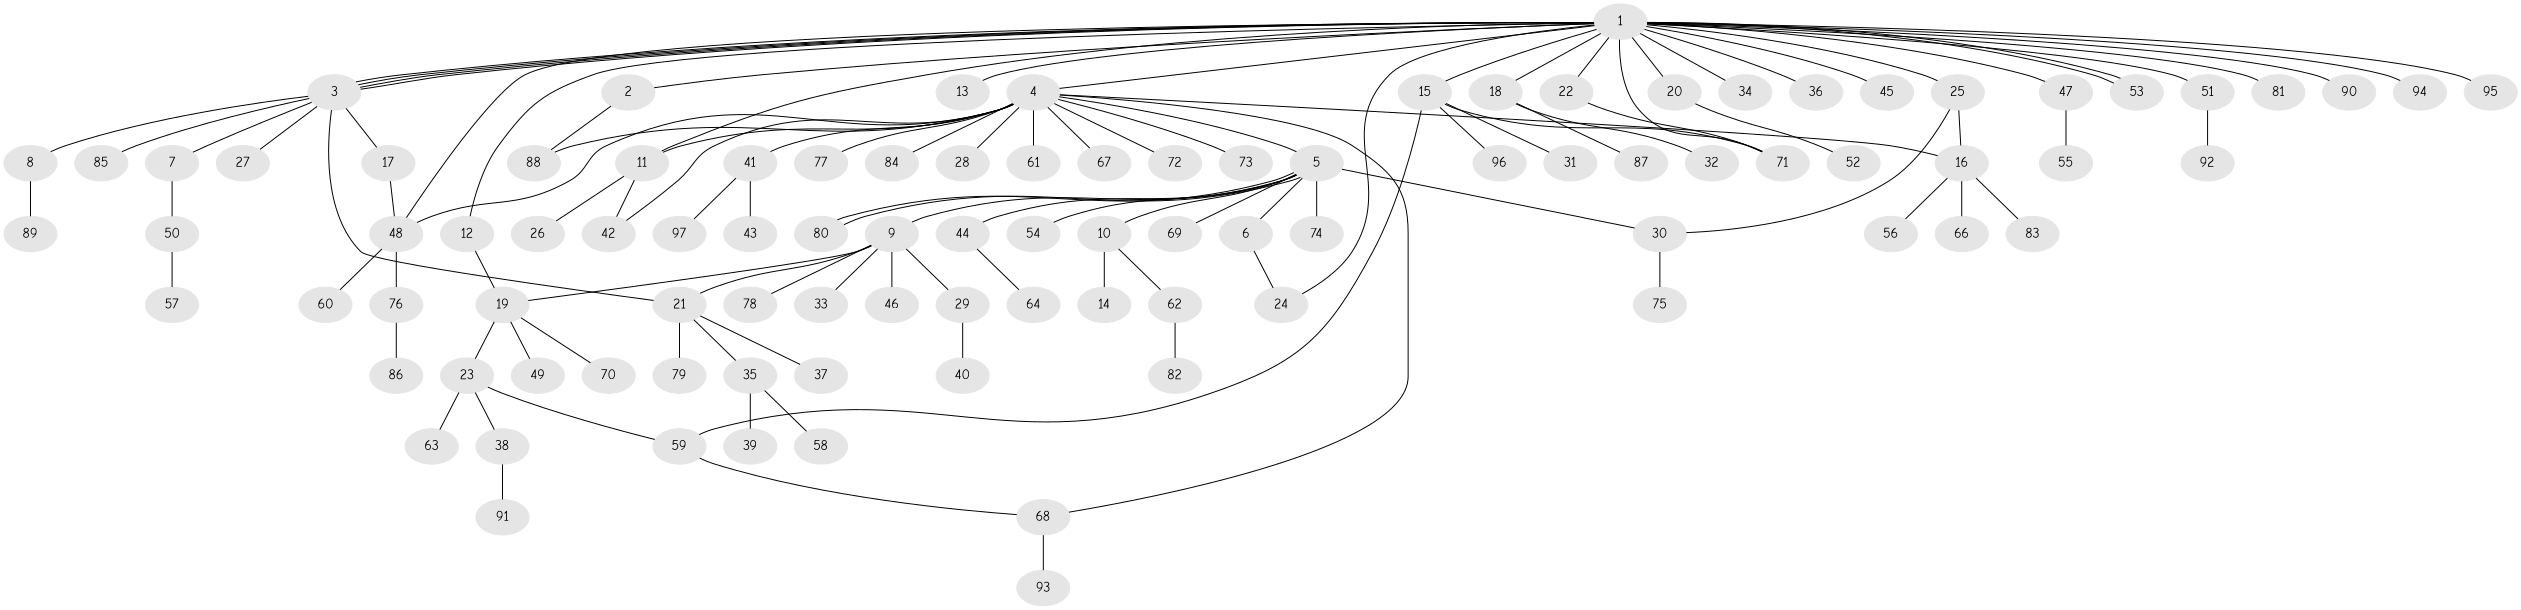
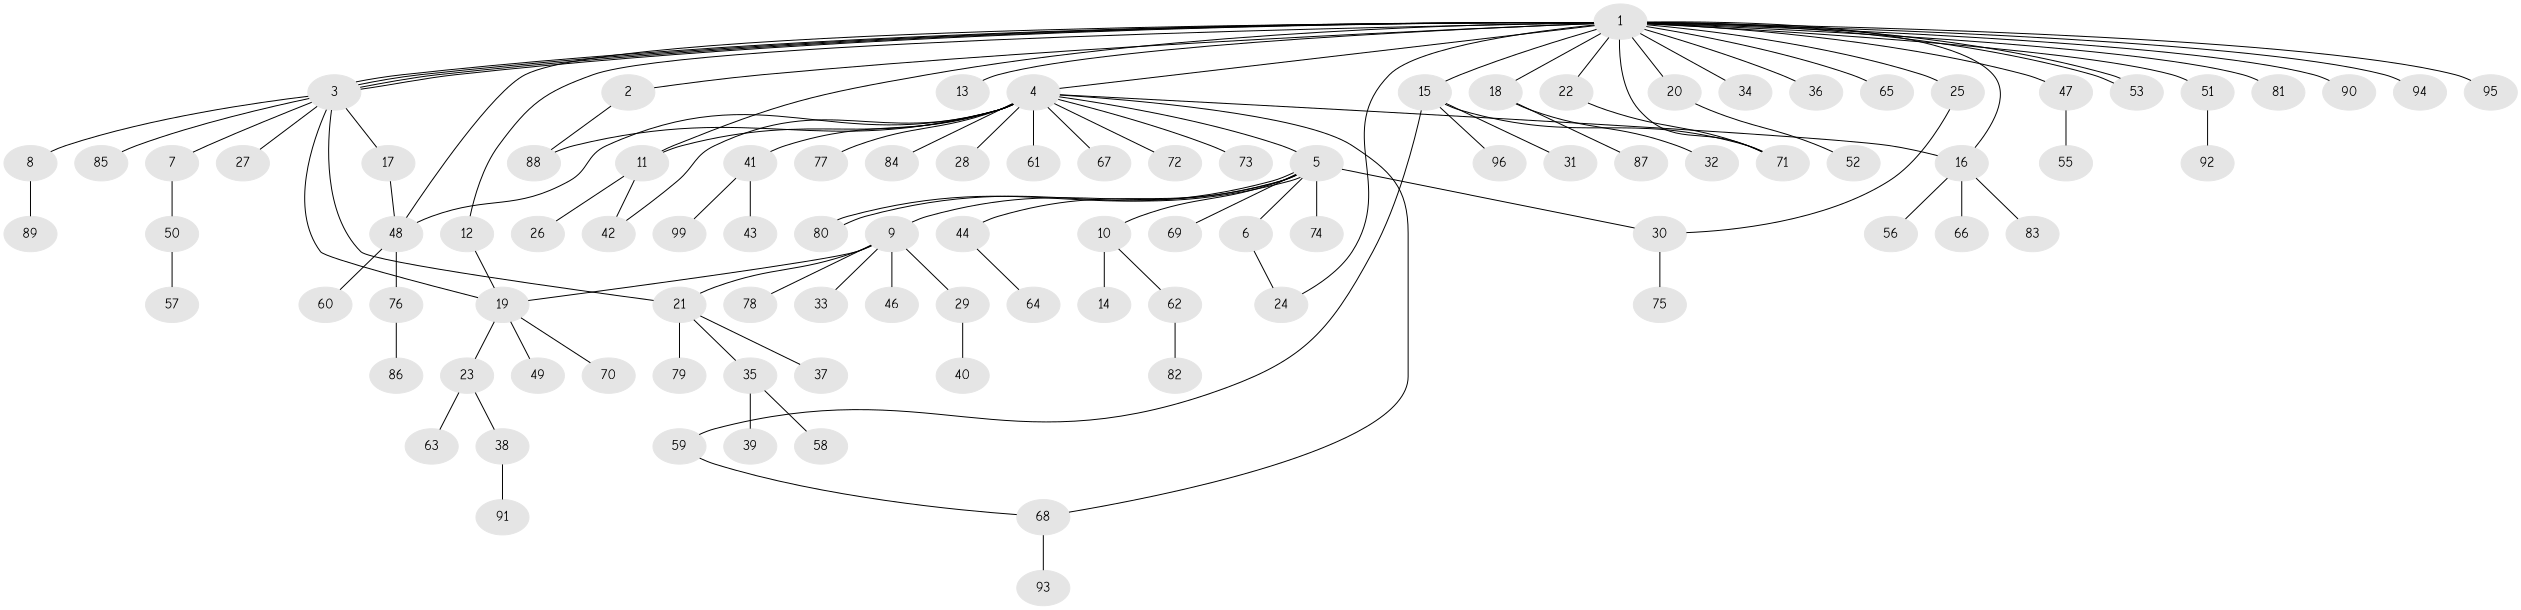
node "45": label "45" -> "65"
edge "25" -- "16": now "1" -- "16"
node "97": label "97" -> "99"
node "54": removed
edge "3" -- "19": added
edge "23" -- "59": removed
